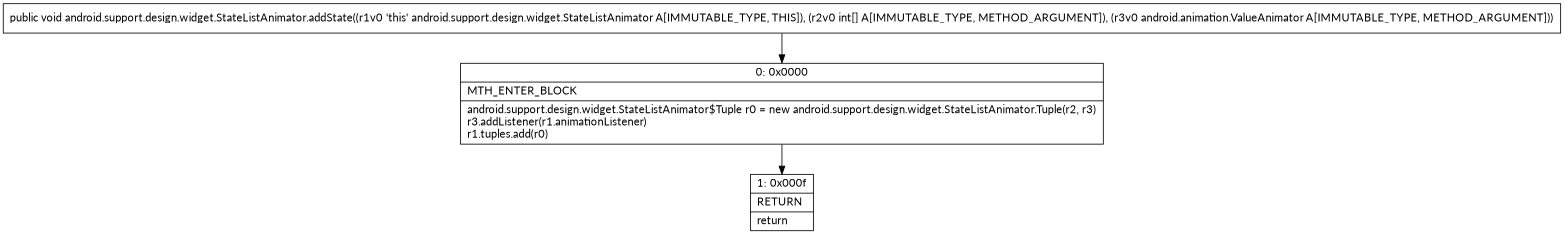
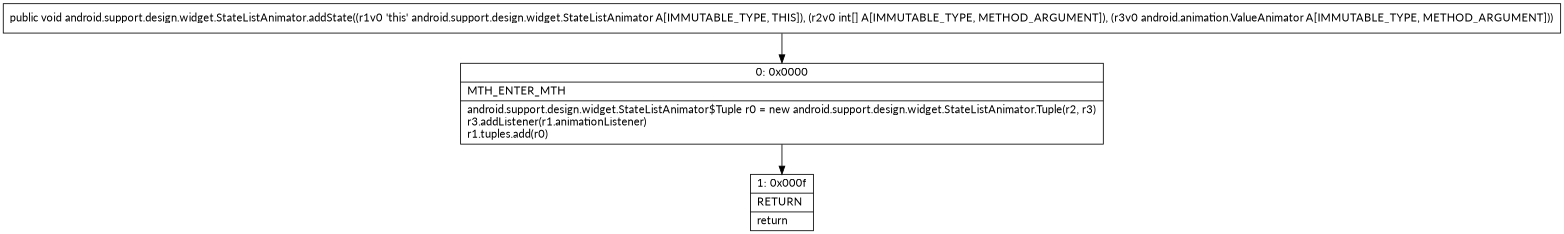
node "0: 0x0000": text "MTH_ENTER_BLOCK" -> "MTH_ENTER_MTH"
